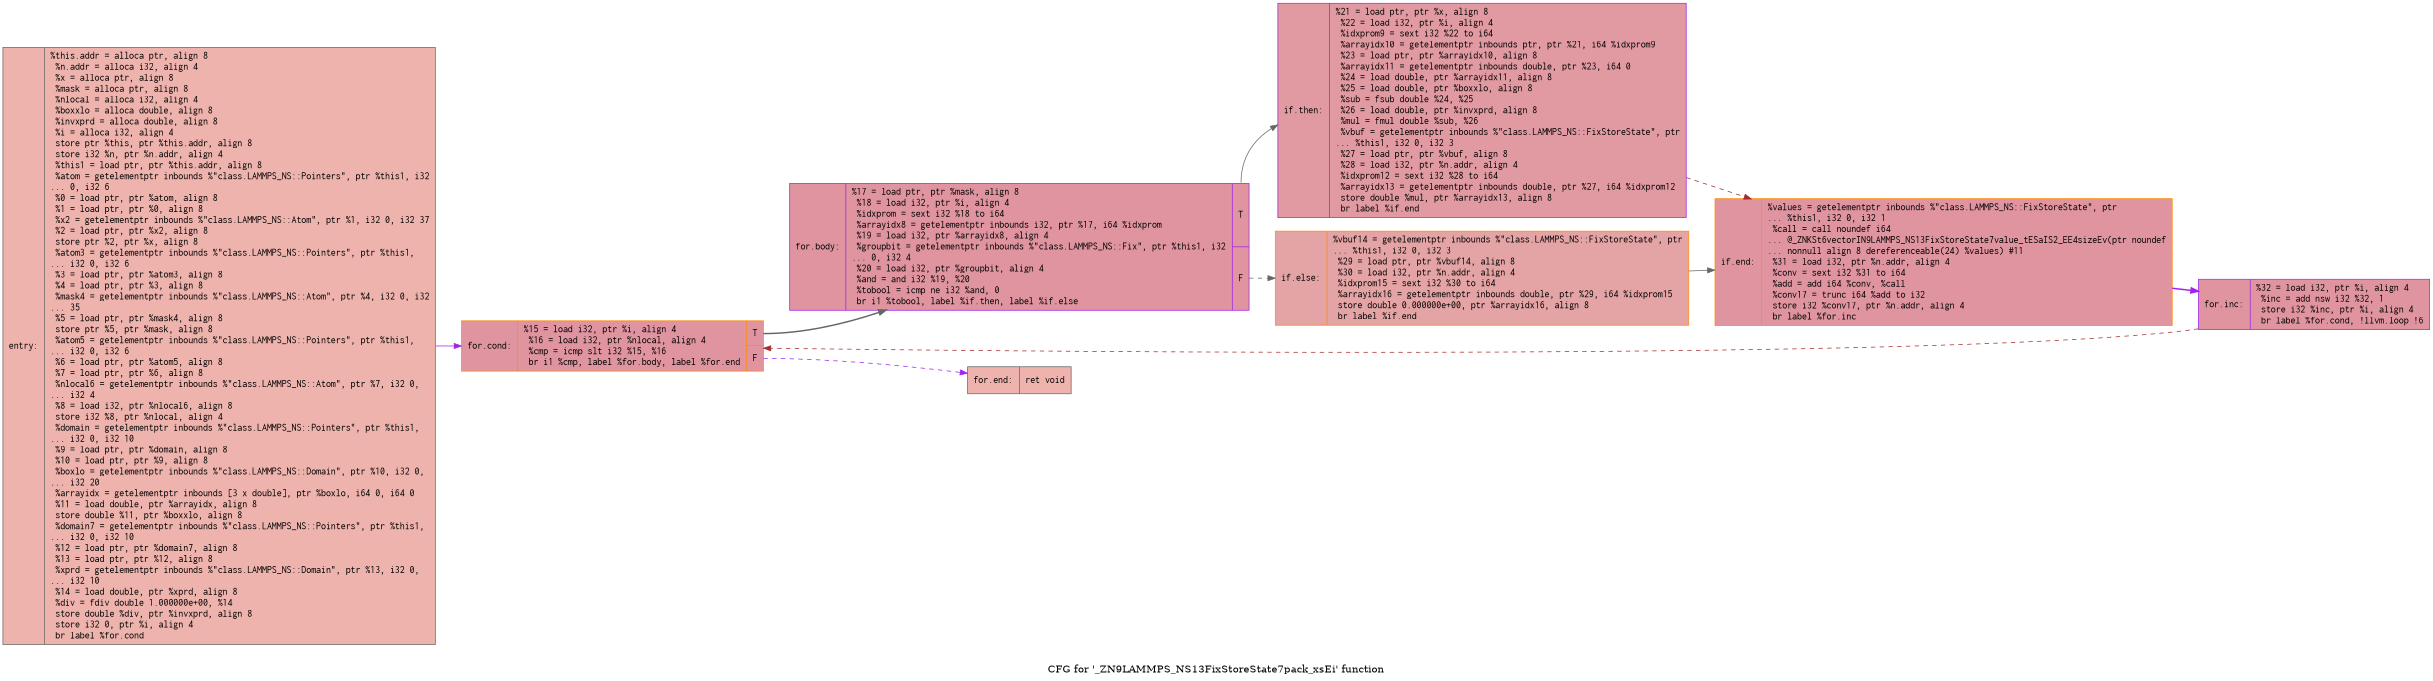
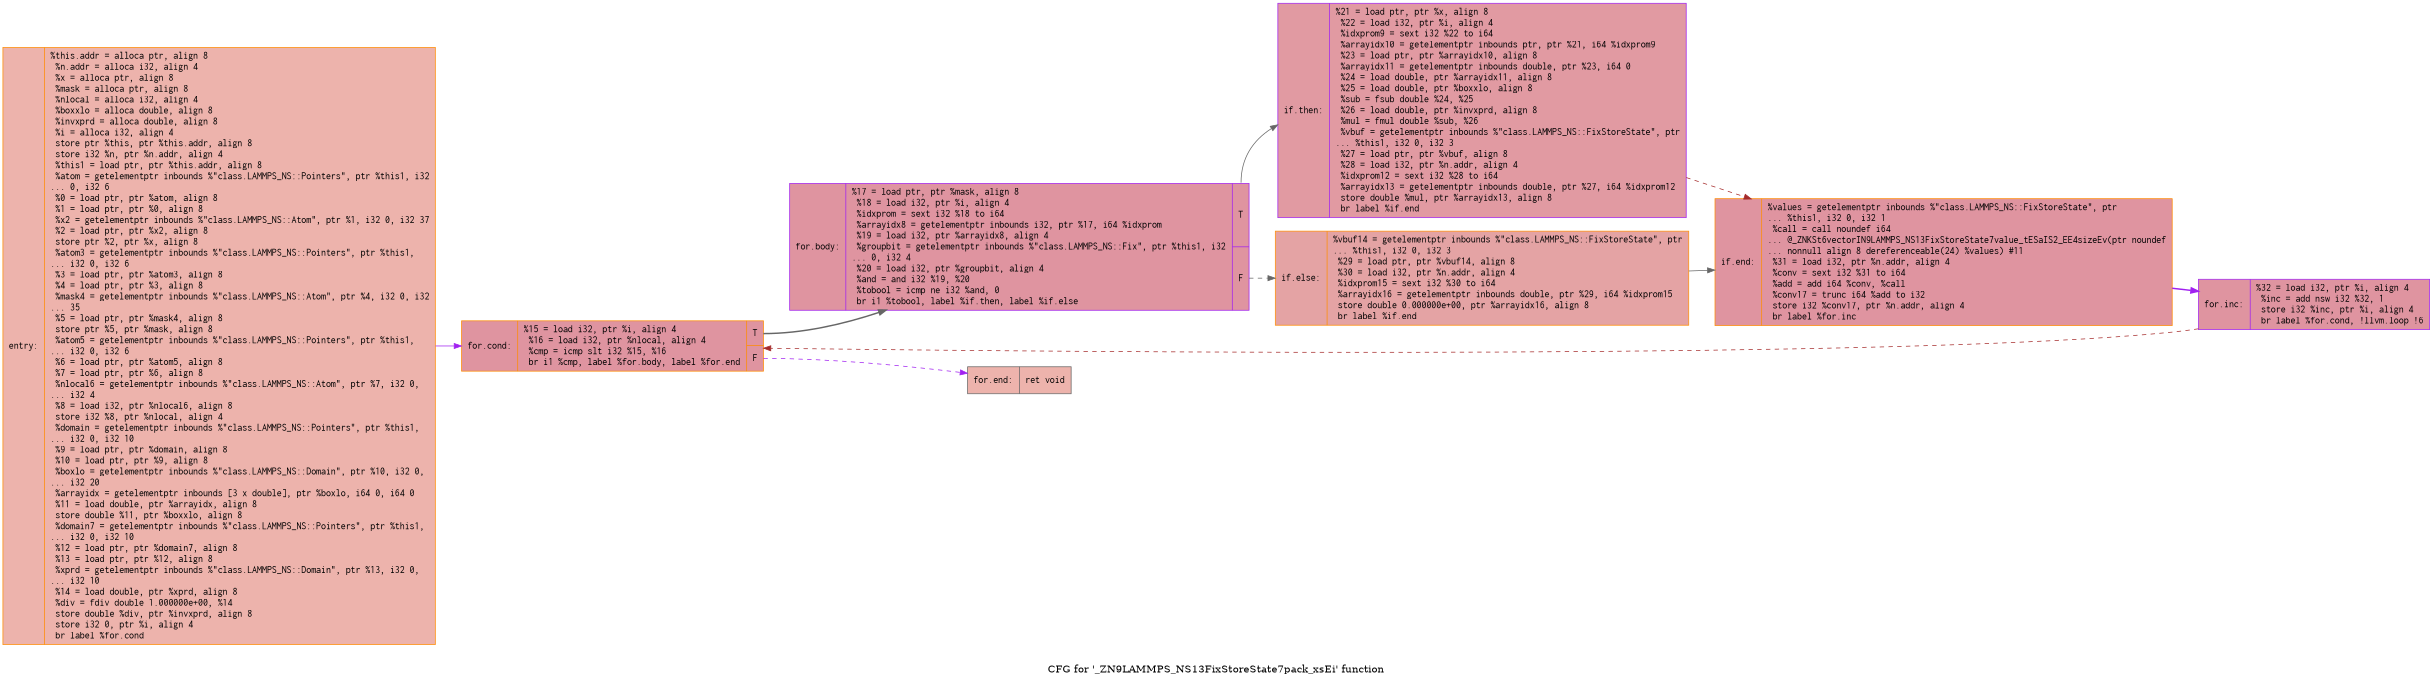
node "entry:": color gray40 -> darkorange
